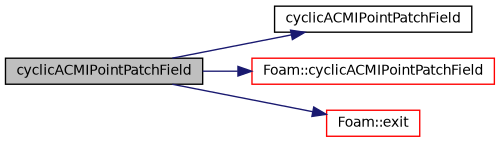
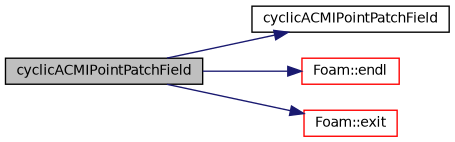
node "Foam::cyclicACMIPointPatchField": label "Foam::cyclicACMIPointPatchField" -> "Foam::endl"
